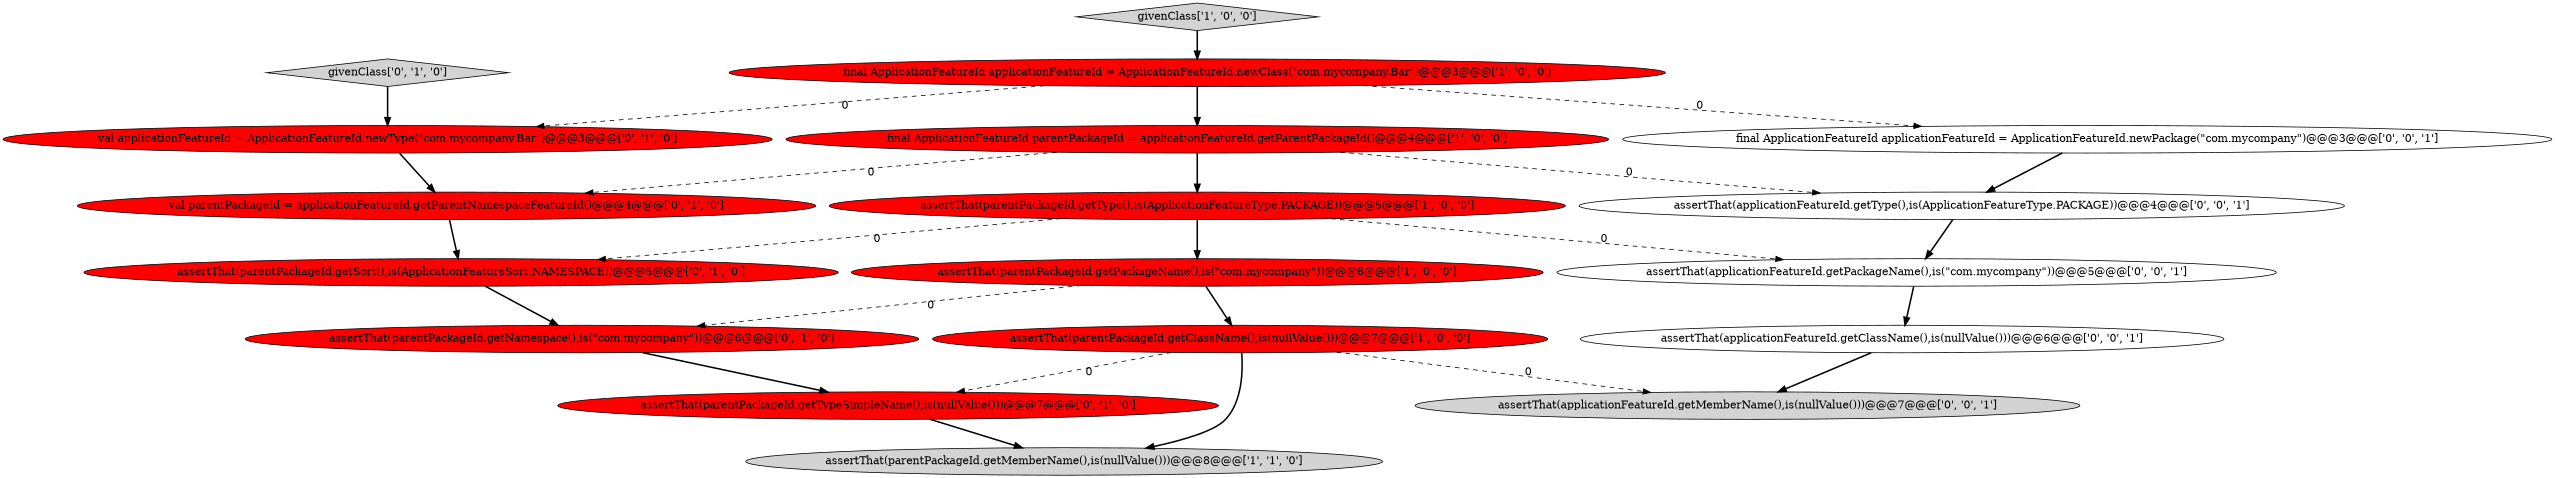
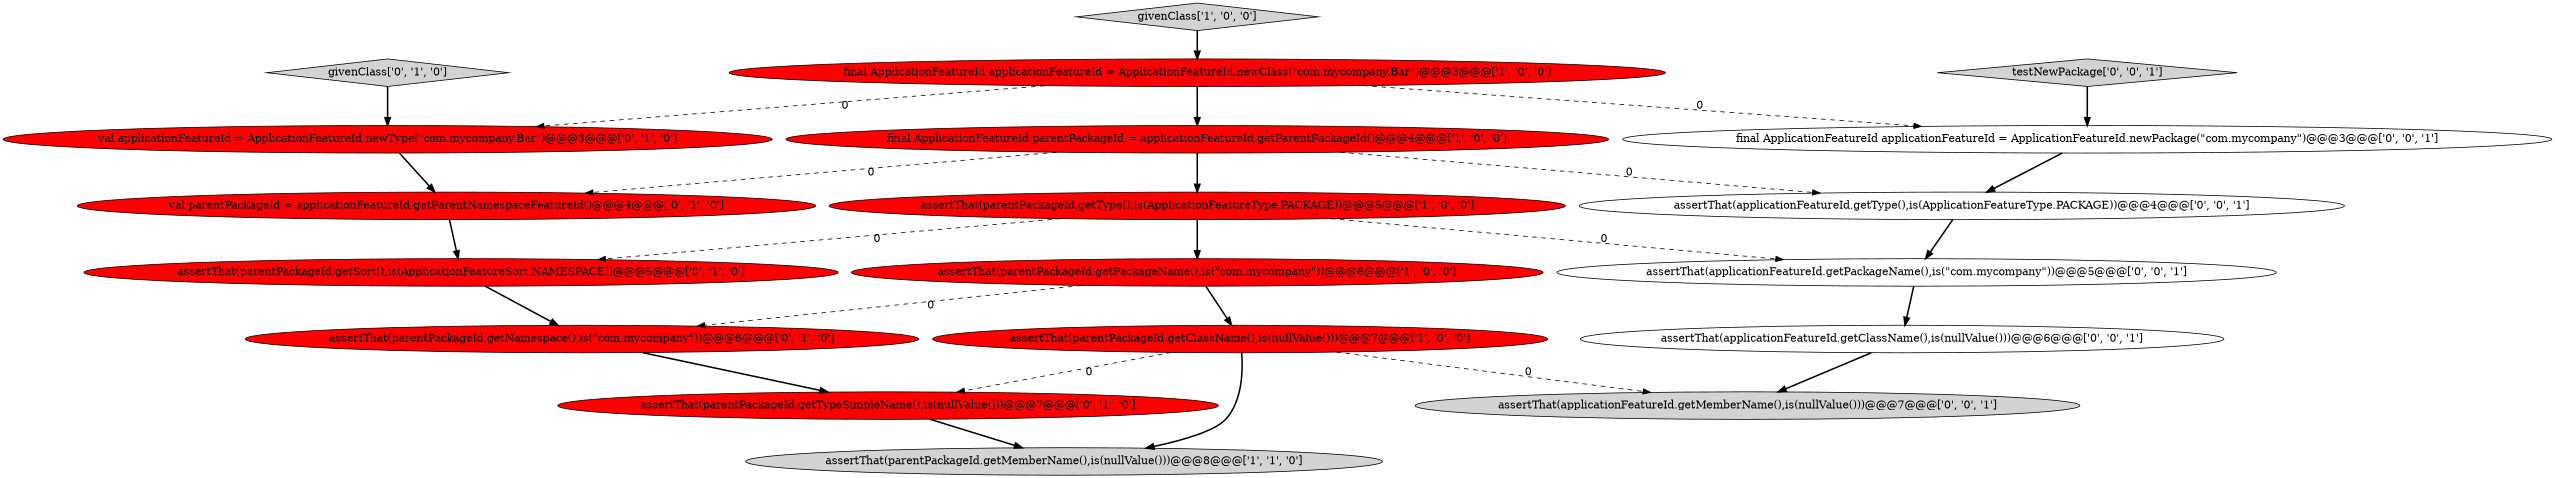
node "testNewPackage['0', '0', '1']": added
